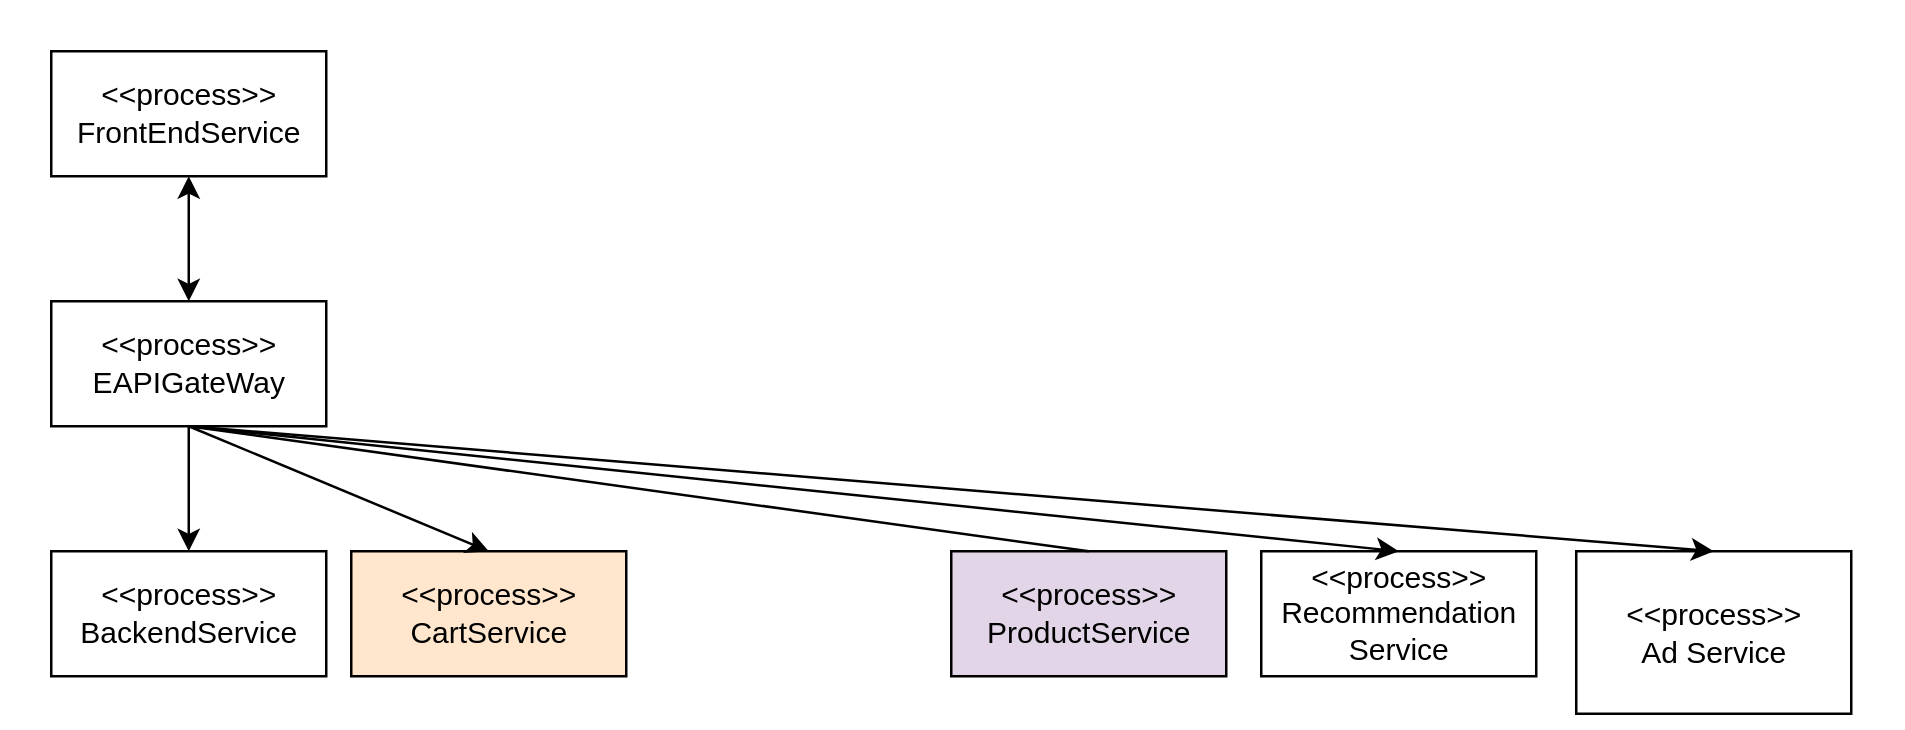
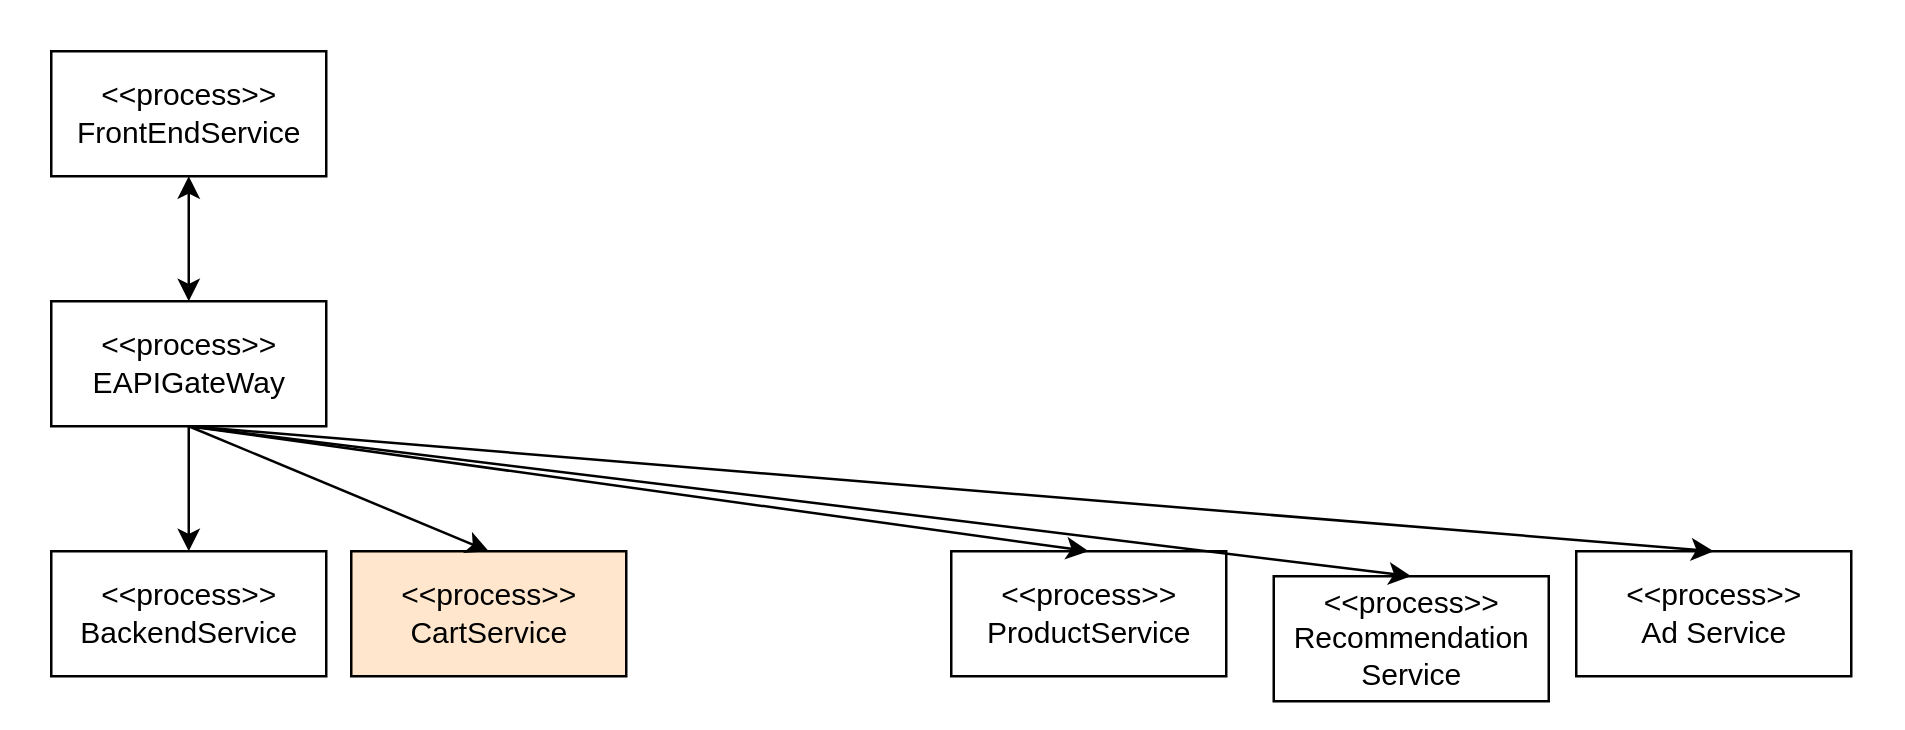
edge "<<process>> EAPIGateWay" -- "<<process>> ProductService": arrowhead none -> classic
node "<<process>> ProductService": fillcolor #e1d5e7 -> #ffffff
node "<<process>> Recommendation Service": moved (1399, 614) -> (1411, 639)
node "<<process>> Ad Service": size 275x163 -> 275x125
